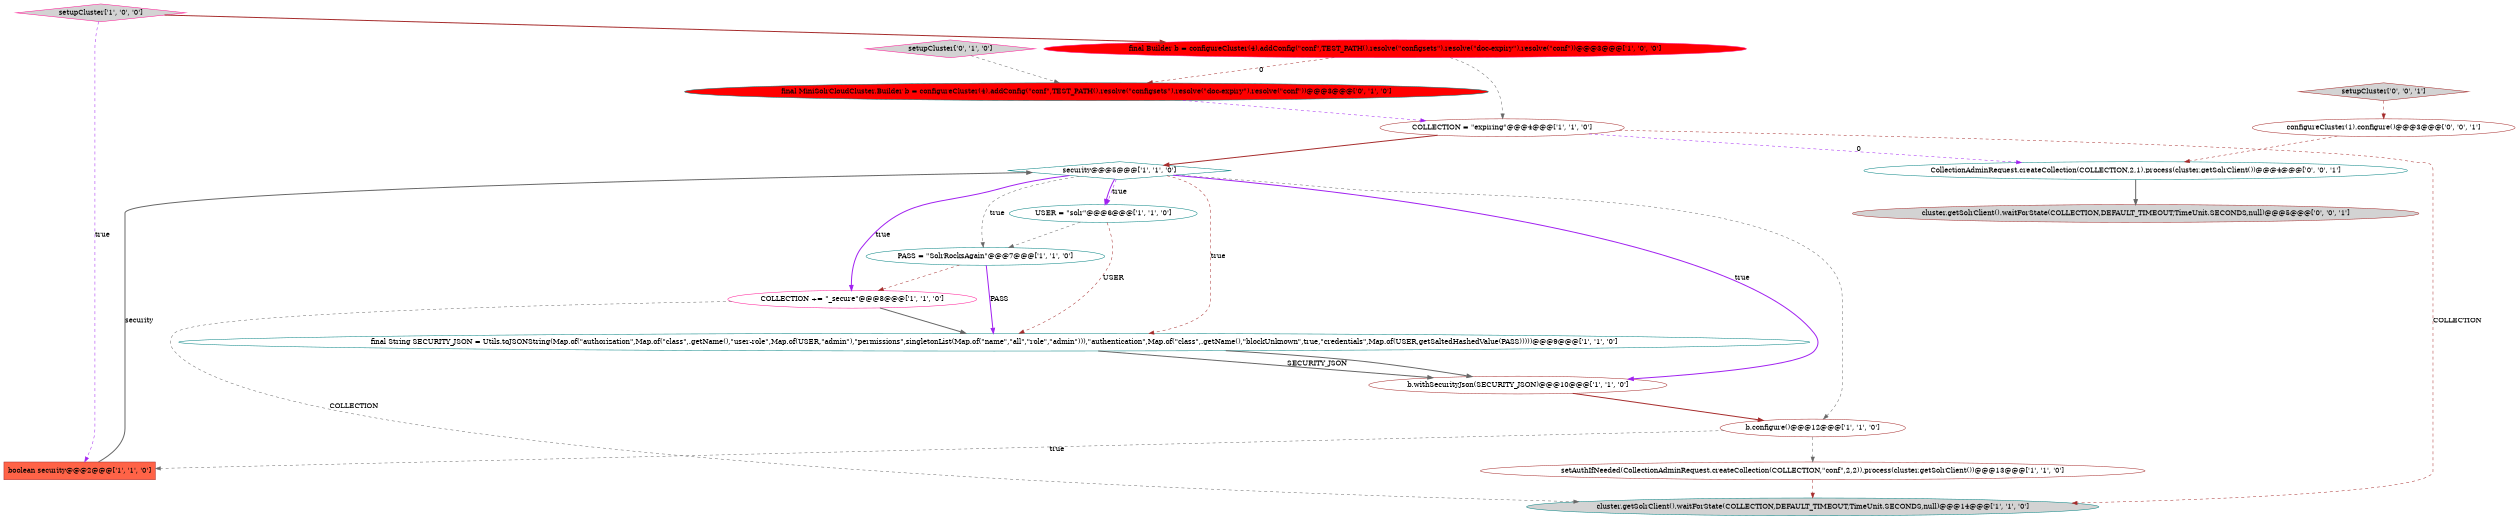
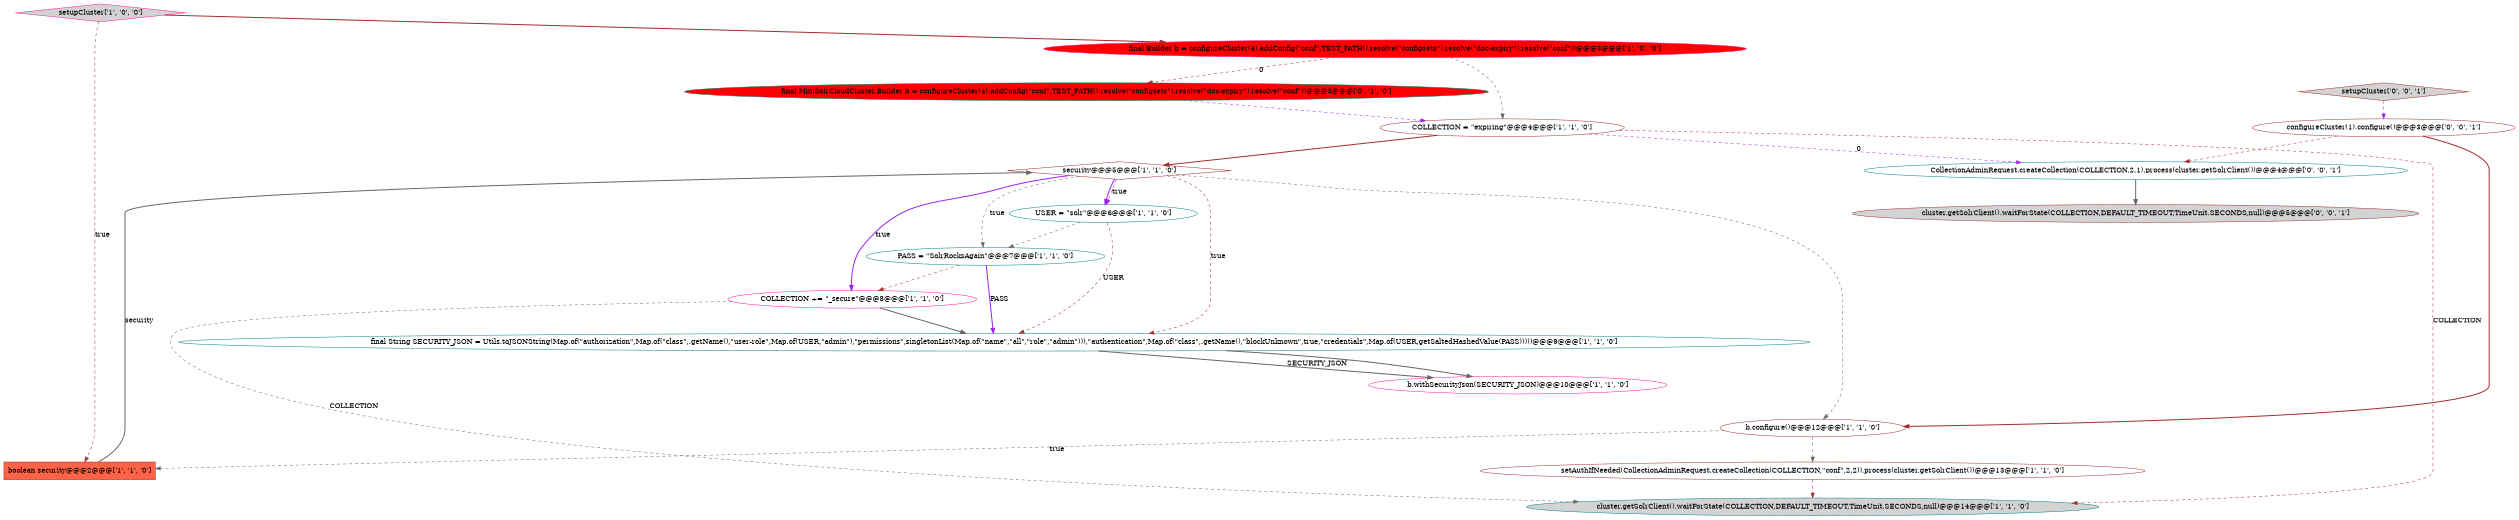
node "setupCluster['0', '1', '0']": removed
edge "setupCluster['0', '0', '1']" -> "configureCluster(1).configure()@@@3@@@['0', '0', '1']": color brown -> purple
node "security@@@5@@@['1', '1', '0']": color teal -> brown
edge "setupCluster['1', '0', '0']" -> "boolean security@@@2@@@['1', '1', '0']": color purple -> brown
edge "security@@@5@@@['1', '1', '0']" -> "b.withSecurityJson(SECURITY_JSON)@@@10@@@['1', '1', '0']": removed, label "true"
node "b.withSecurityJson(SECURITY_JSON)@@@10@@@['1', '1', '0']": color brown -> deeppink
edge "b.withSecurityJson(SECURITY_JSON)@@@10@@@['1', '1', '0']" -> "b.configure()@@@12@@@['1', '1', '0']": now "configureCluster(1).configure()@@@3@@@['0', '0', '1']" -> "b.configure()@@@12@@@['1', '1', '0']"
